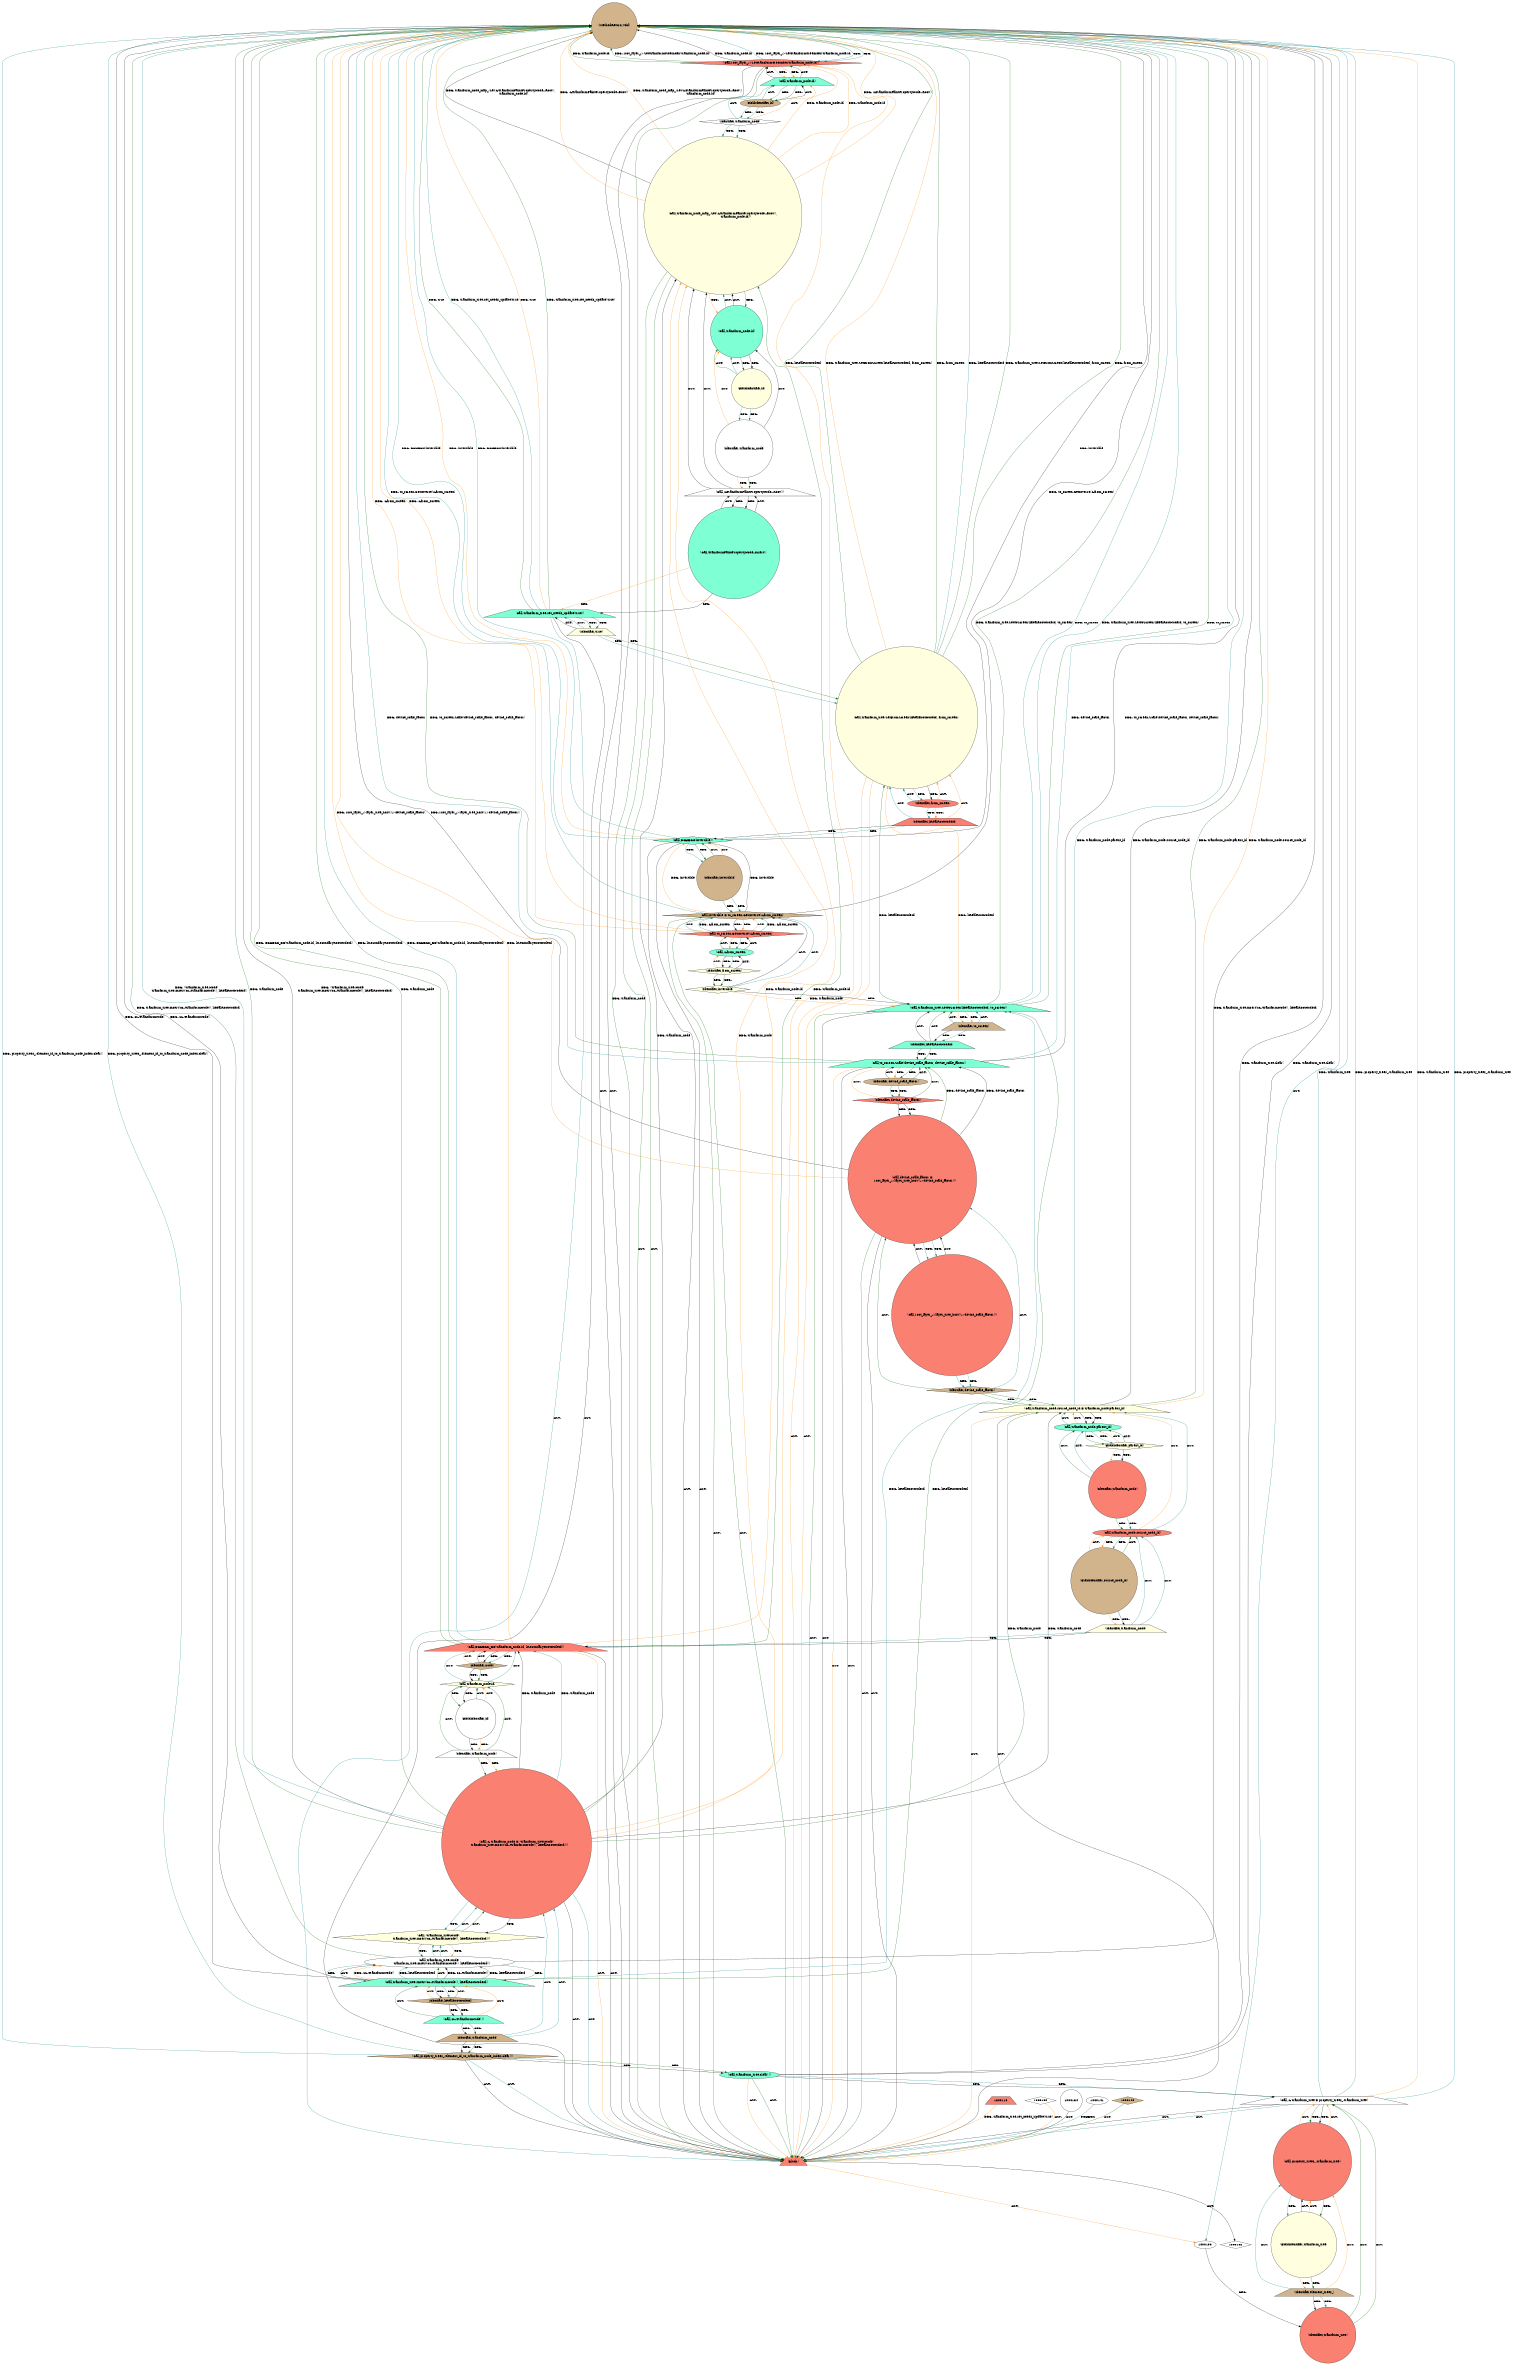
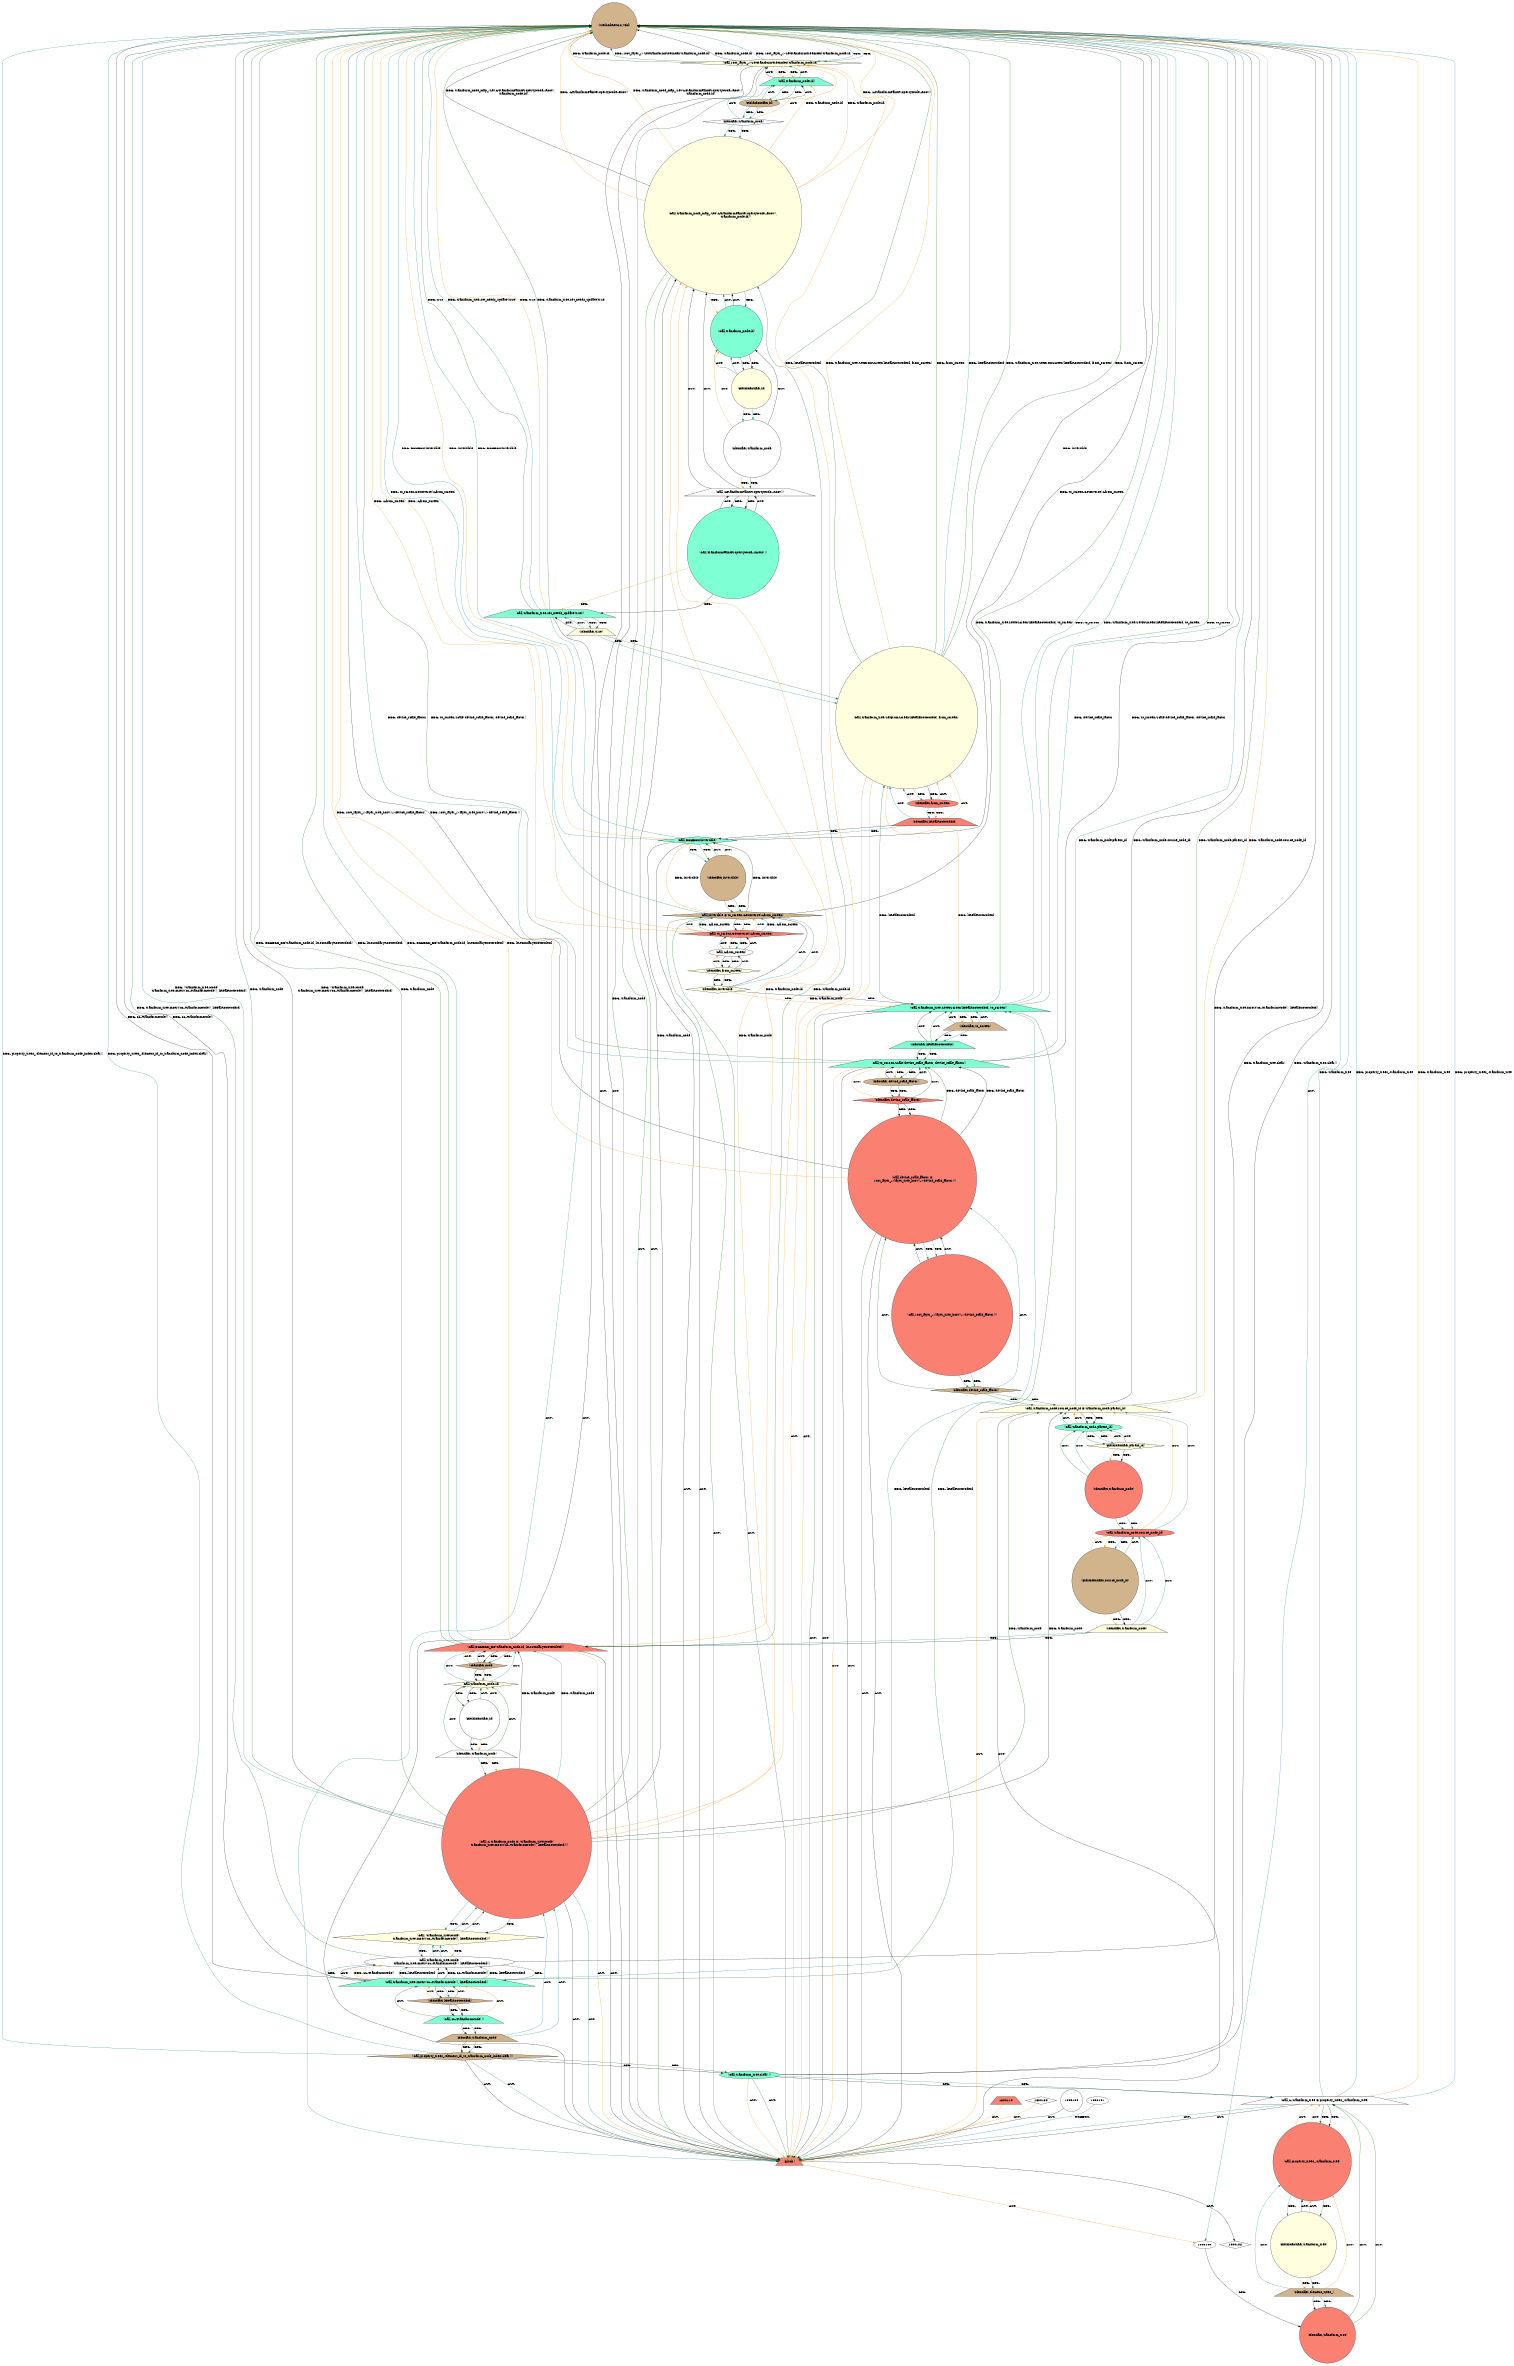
node "(Call,root_layer_->SetTransformTreeIndex(transform_node.id))": fillcolor salmon -> lightyellow
node "(Call,&from_screen)": fillcolor aquamarine -> white
node "1000142": removed
edge "1800110" -> "(Block,)": label "DDG: transform_tree.set_needs_update(true)" -> "AST: "
